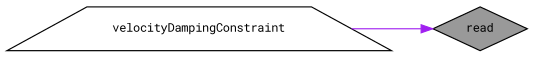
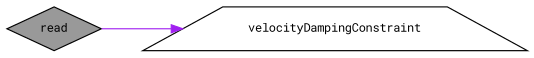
edge "velocityDampingConstraint" -> "read": reversed
